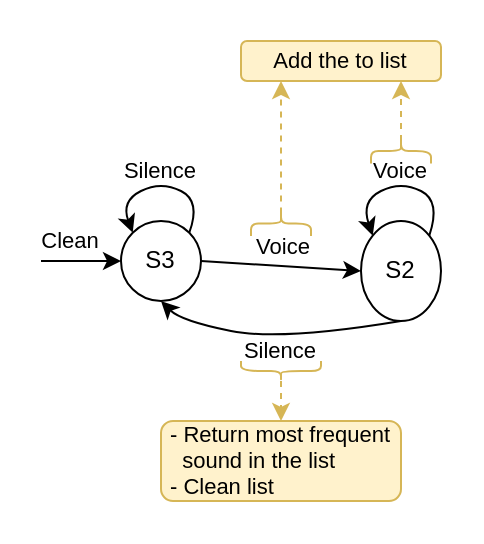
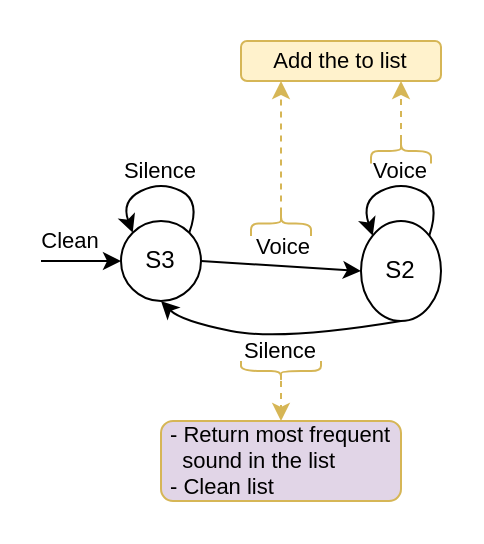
node "- Return most frequent sound in the list - Clean list": fillcolor #fff2cc -> #e1d5e7
